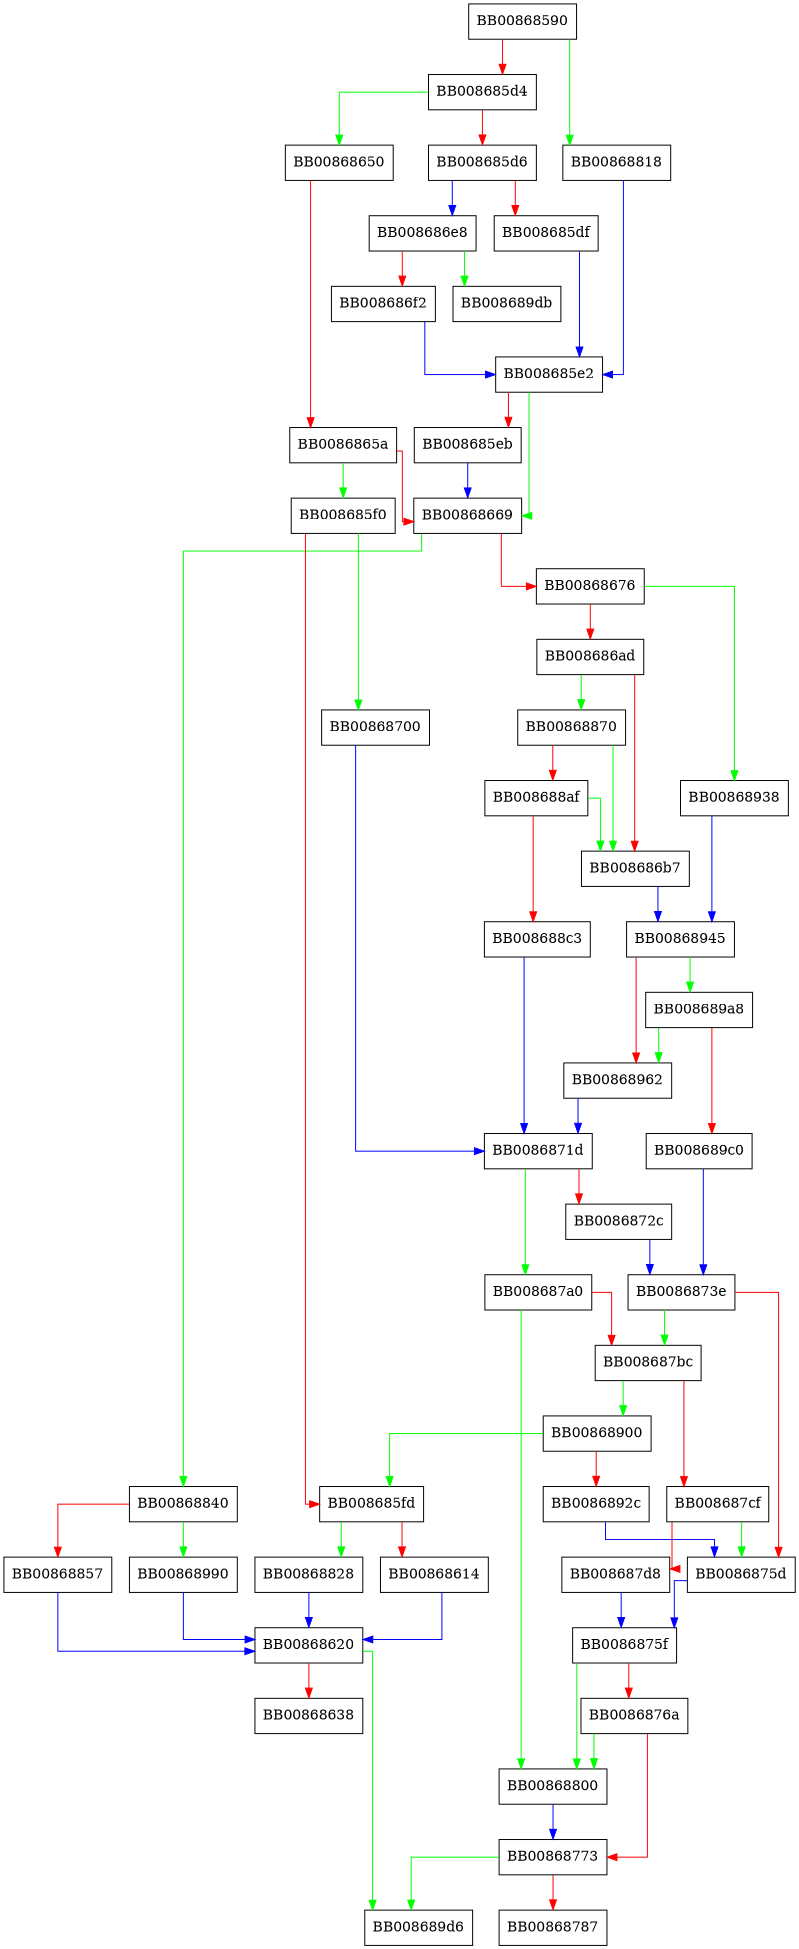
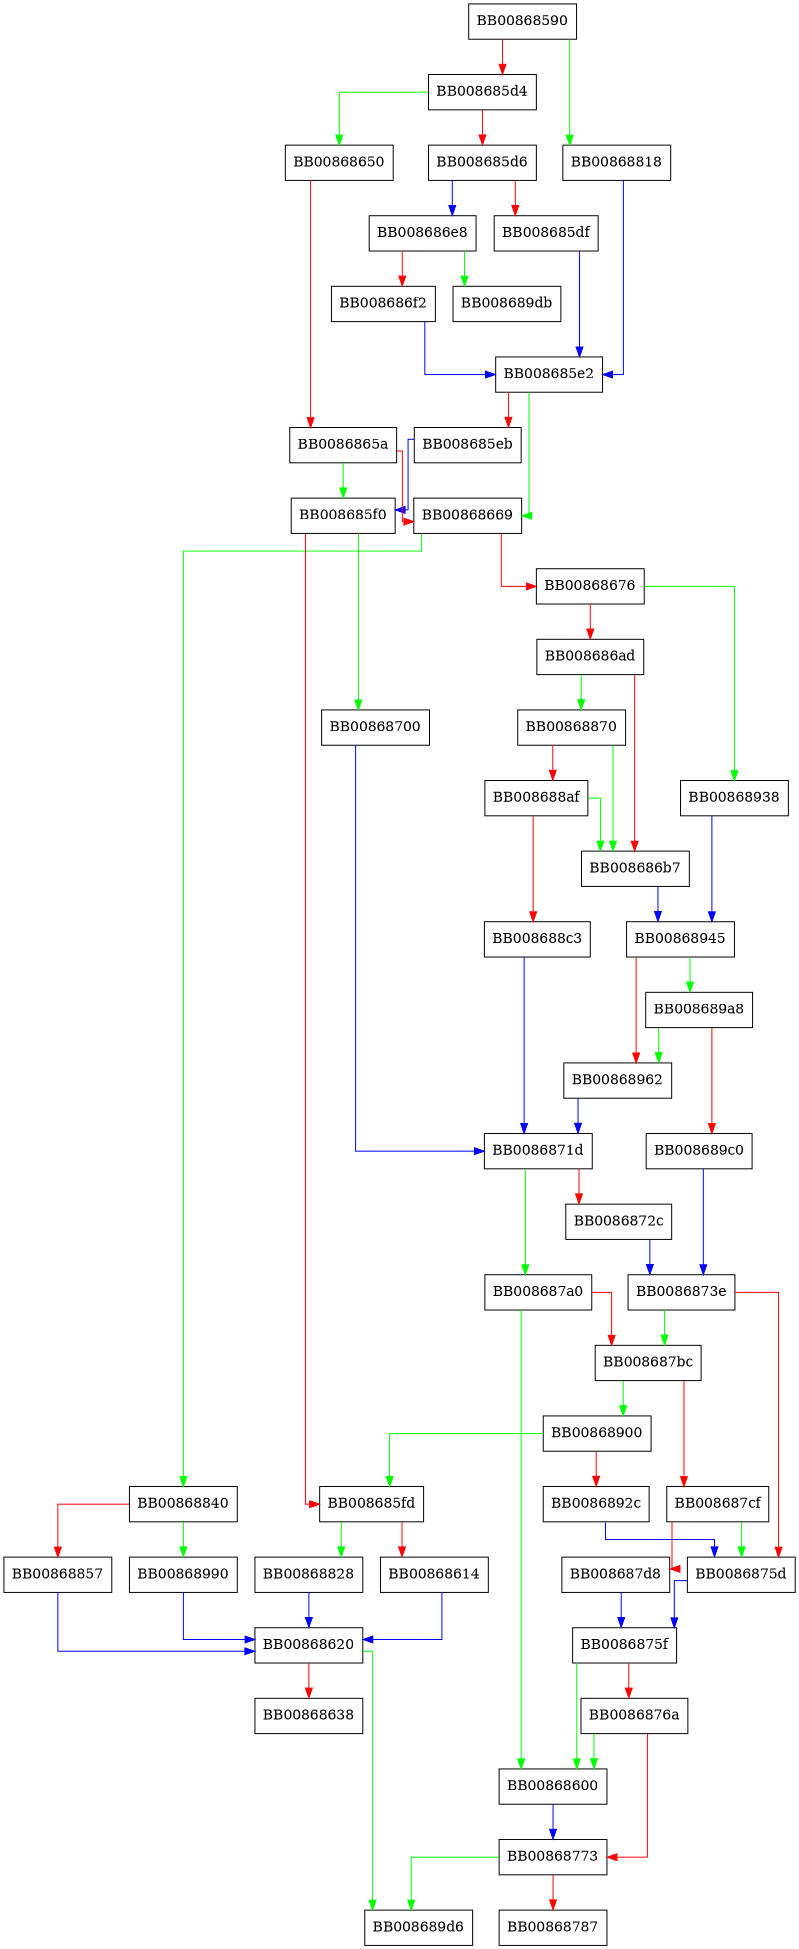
edge "BB008685eb" -> "BB00868669": now "BB008685eb" -> "BB008685f0"
node "BB00868800": label "BB00868800" -> "BB00868600"
